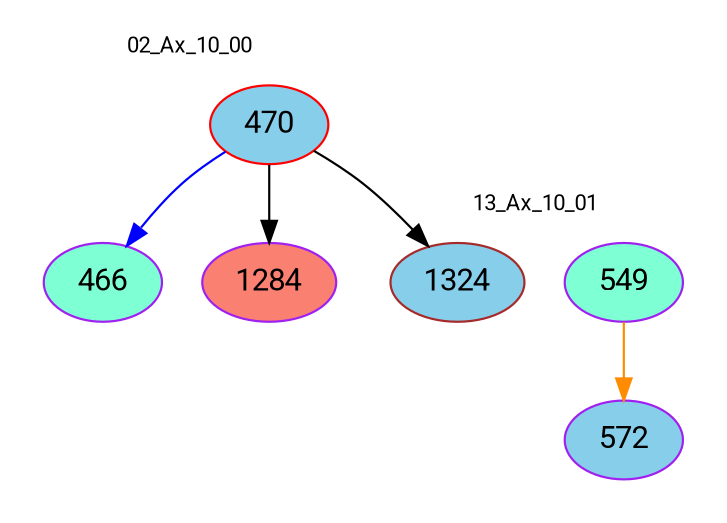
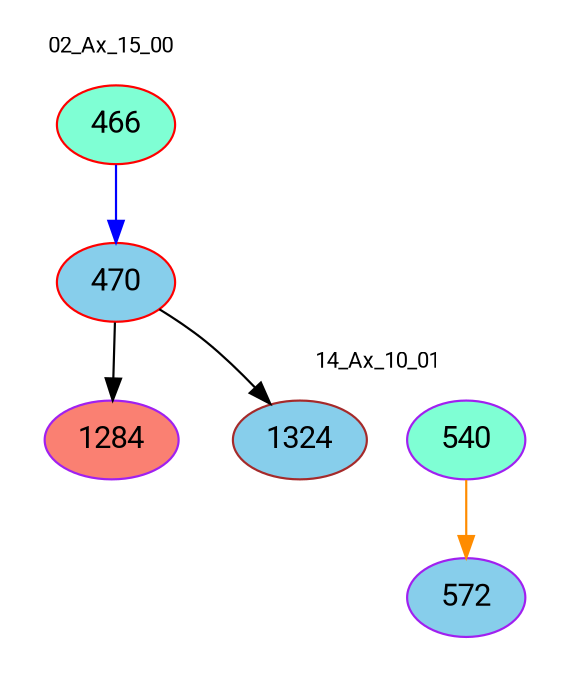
cluster "02_Ax_10_00": label "02_Ax_10_00" -> "02_Ax_15_00"
edge "470" -> "466": reversed
cluster "13_Ax_10_01": label "13_Ax_10_01" -> "14_Ax_10_01"
node "466": color purple -> red
node "549": label "549" -> "540"
